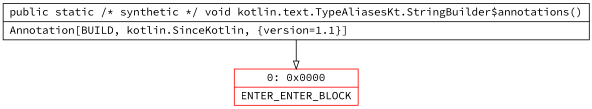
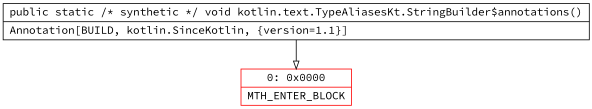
node "0: 0x0000": text "ENTER_ENTER_BLOCK" -> "MTH_ENTER_BLOCK"
